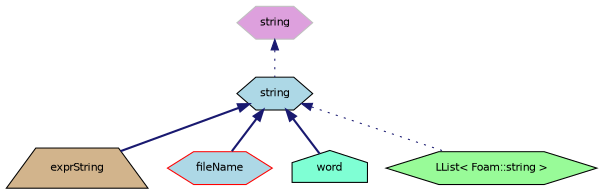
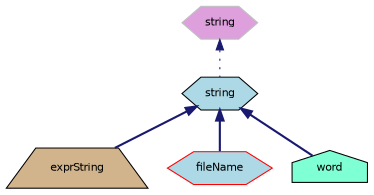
node "LList< Foam::string >": removed
